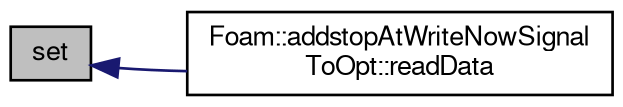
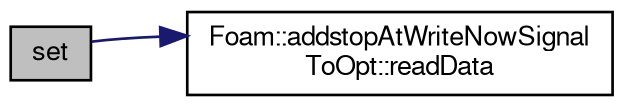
edge "Foam::addstopAtWriteNowSignal ToOpt::readData" -> "set": reversed
